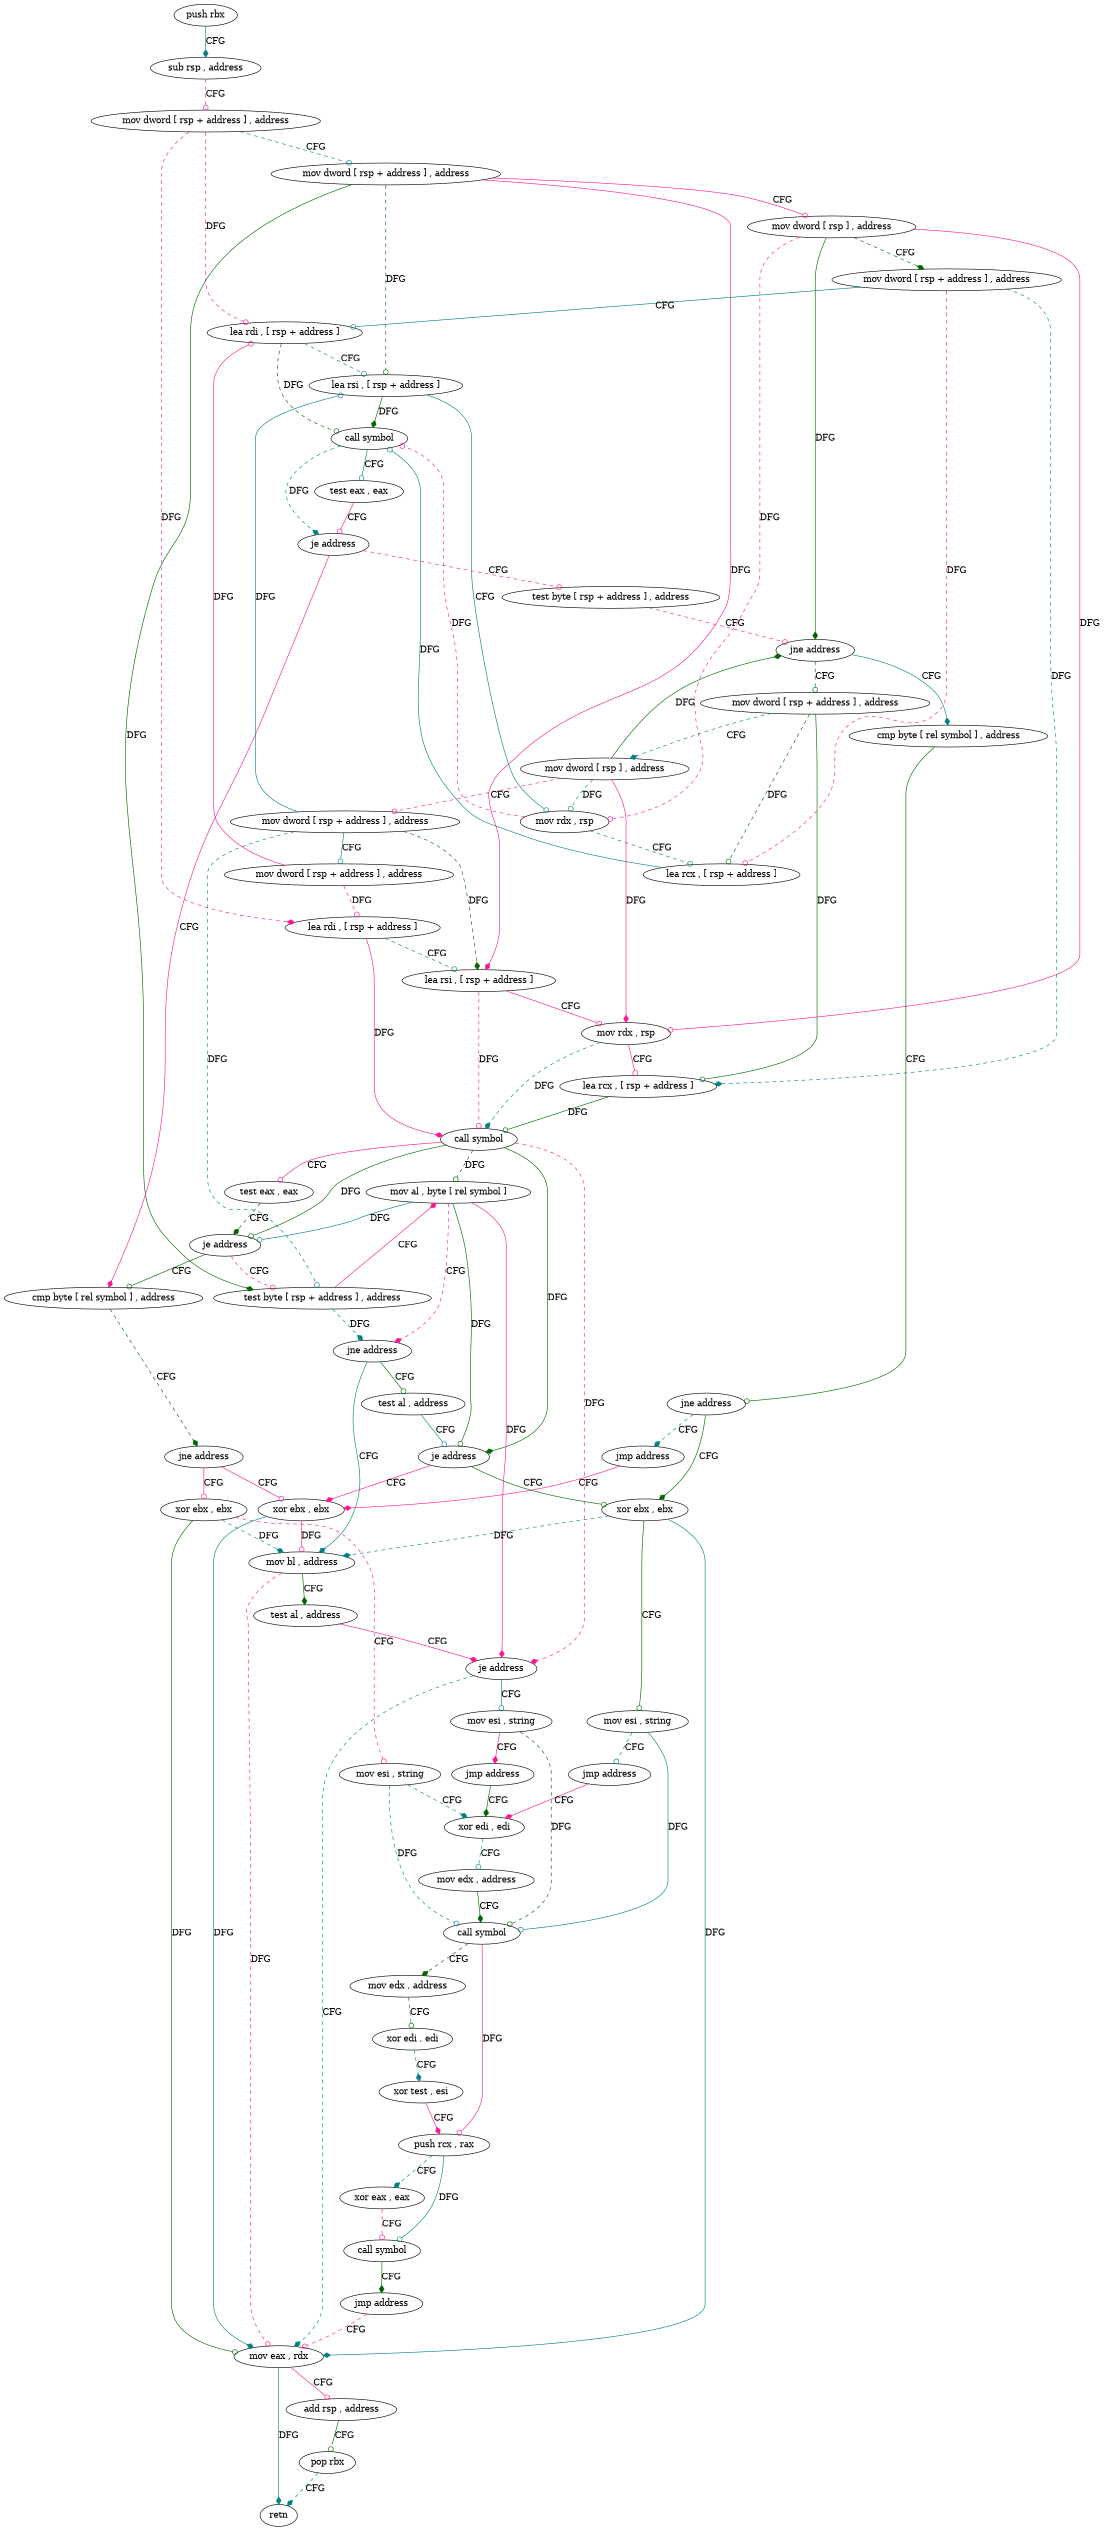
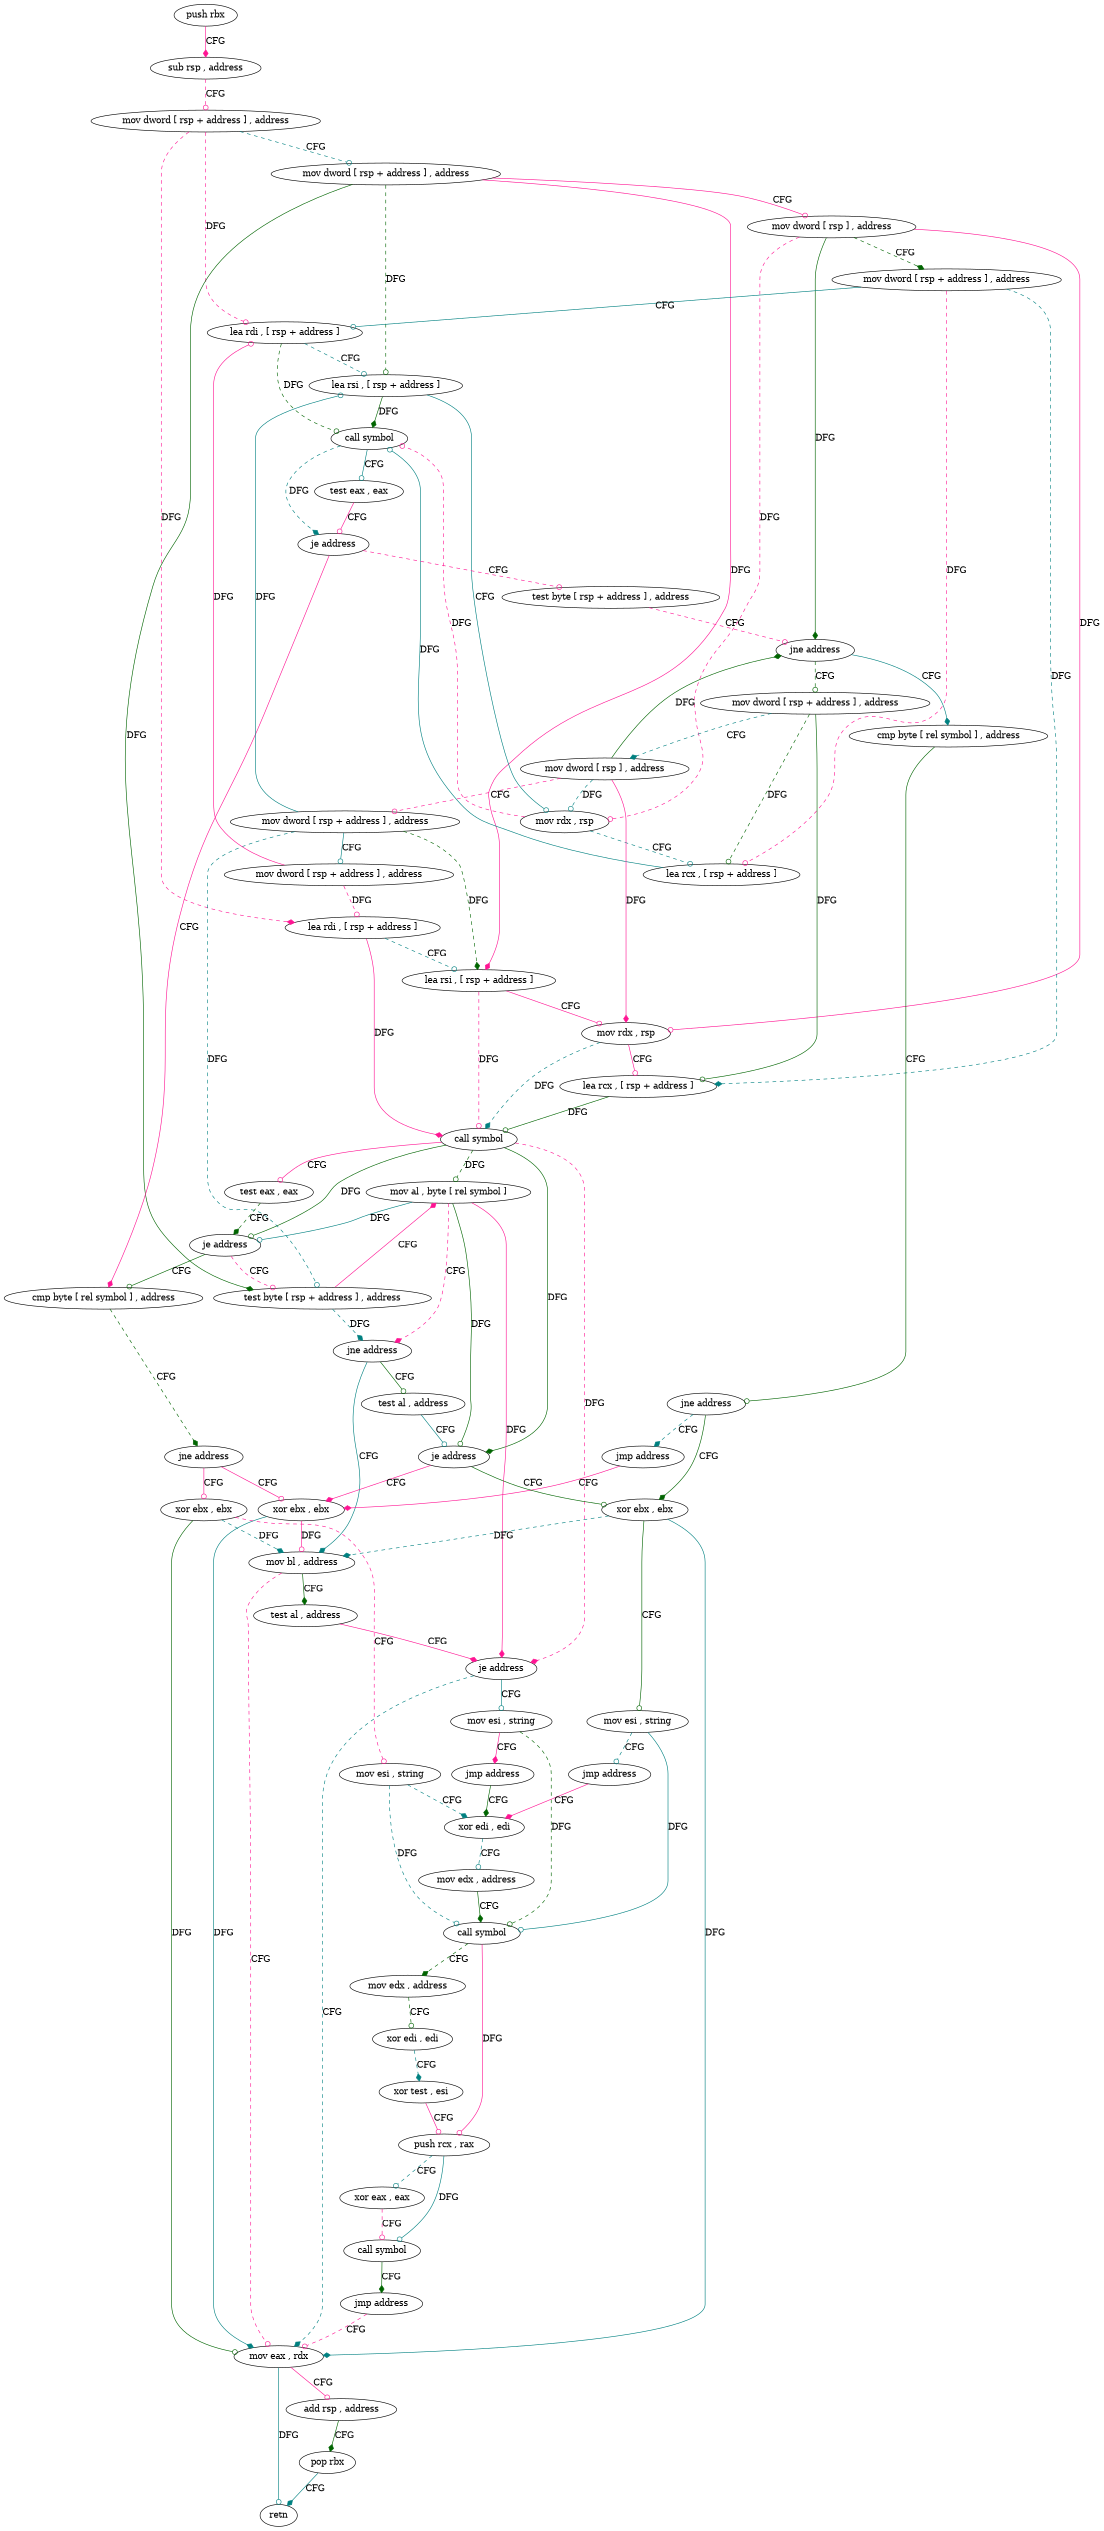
edge "push rbx" -> "sub rsp , address": color teal -> deeppink
edge "mov bl , address" -> "mov eax , rdx": label "DFG" -> "CFG"
edge "xor test , esi" -> "push rcx , rax": arrowhead diamond -> odot
edge "push rcx , rax" -> "xor eax , eax": arrowhead diamond -> odot
edge "add rsp , address" -> "pop rbx": arrowhead odot -> diamond
edge "mov eax , rdx" -> "retn": arrowhead diamond -> odot
edge "pop rbx" -> "retn": style dashed -> solid
